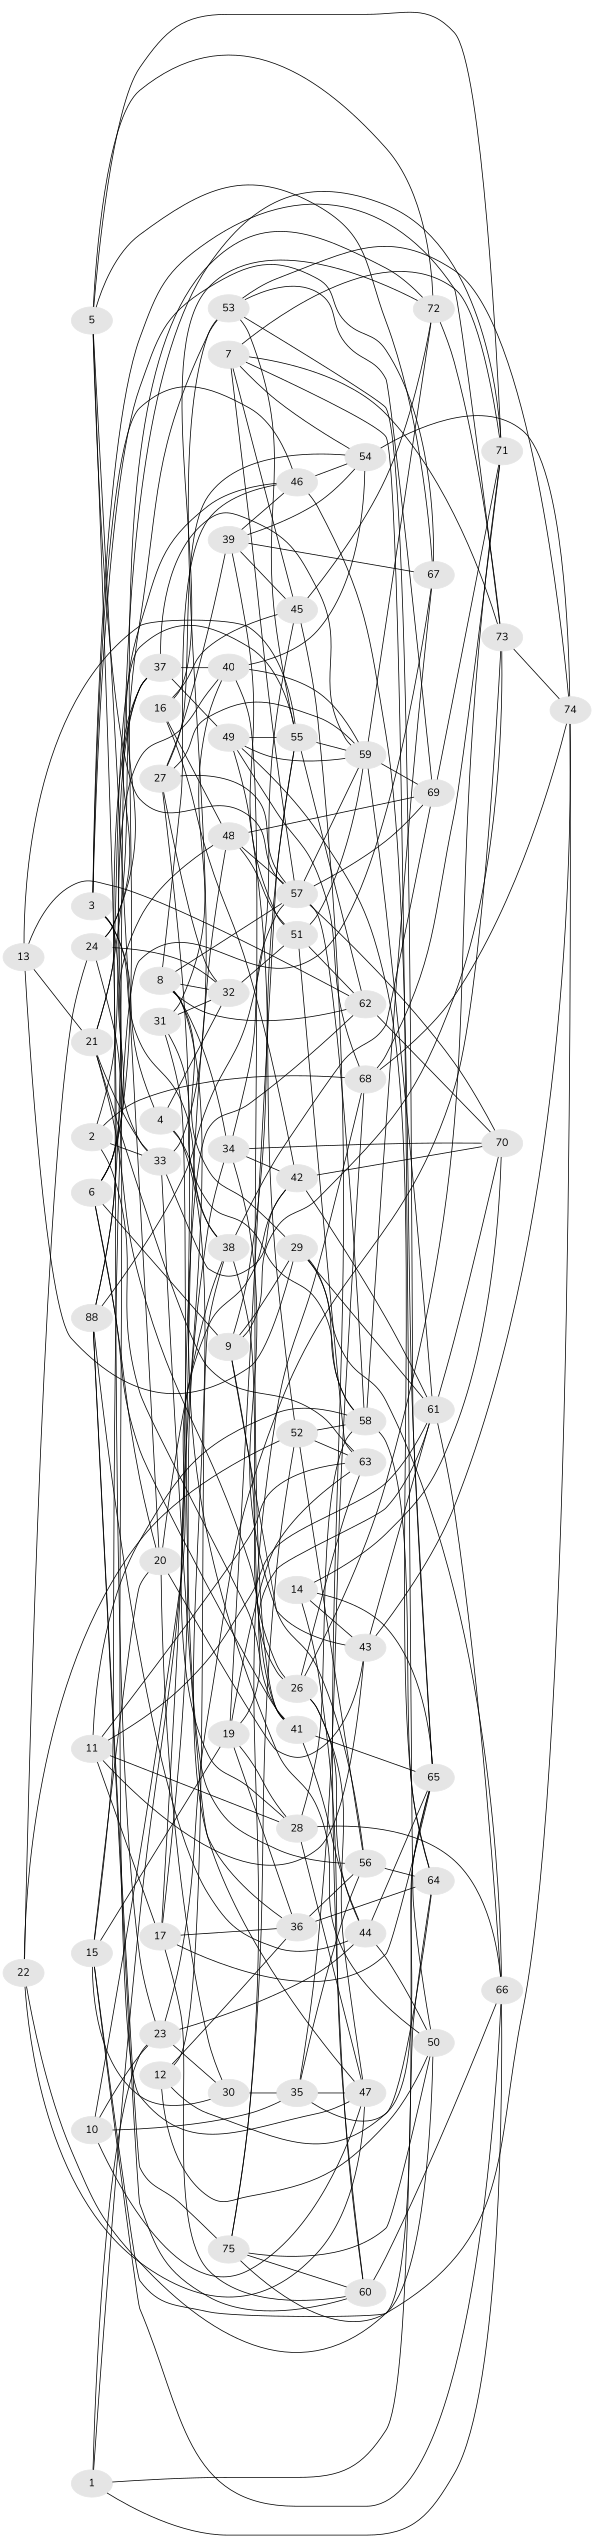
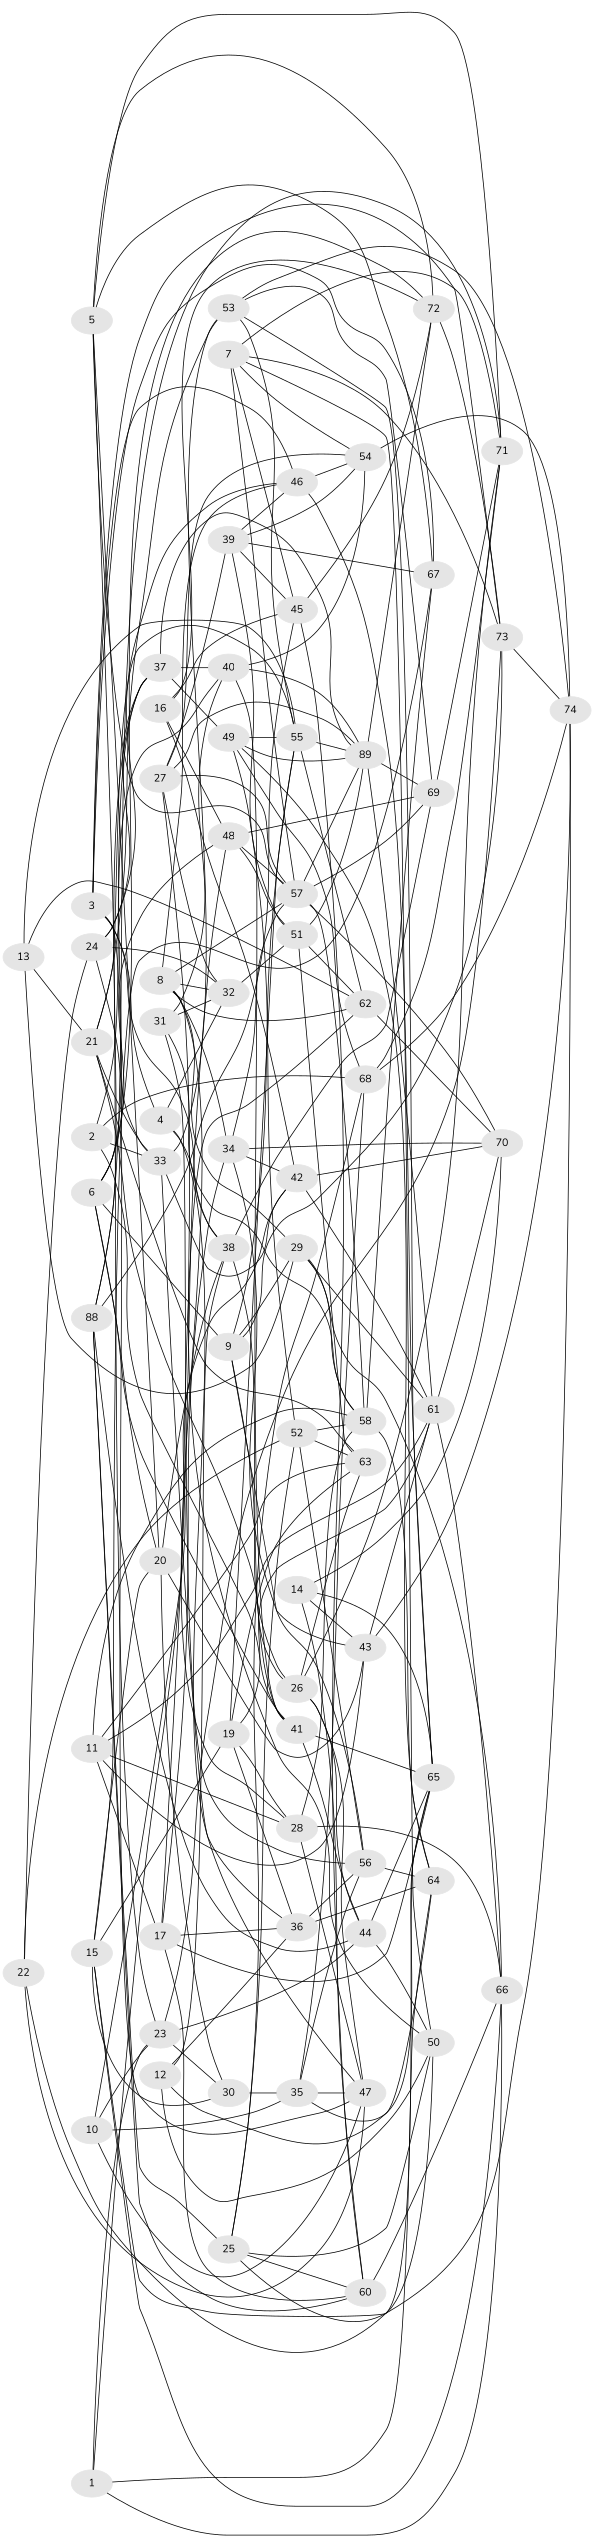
node "59": label "59" -> "89"
node "75": label "75" -> "25"
